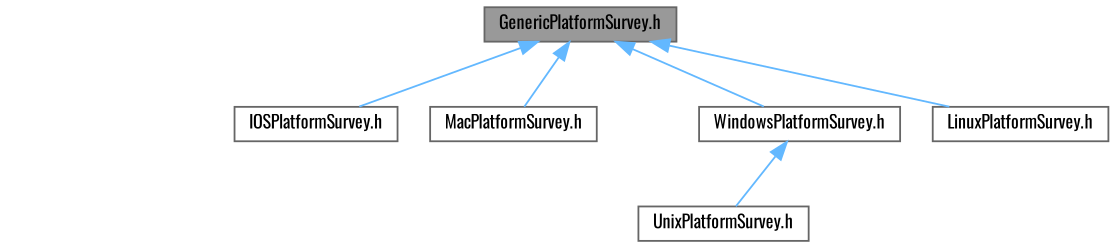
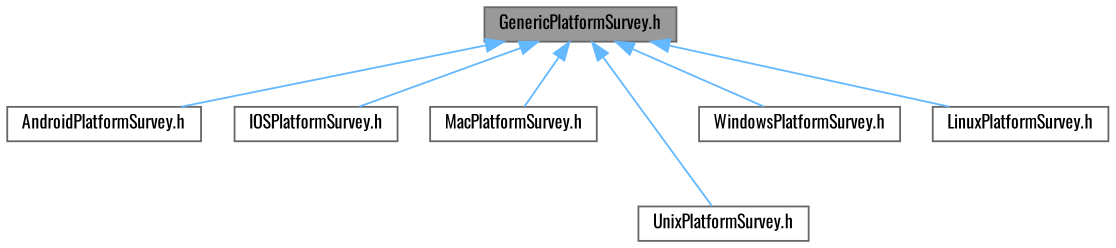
node "AndroidPlatformSurvey.h": added
edge "UnixPlatformSurvey.h" -> "WindowsPlatformSurvey.h": now "UnixPlatformSurvey.h" -> "GenericPlatformSurvey.h"
